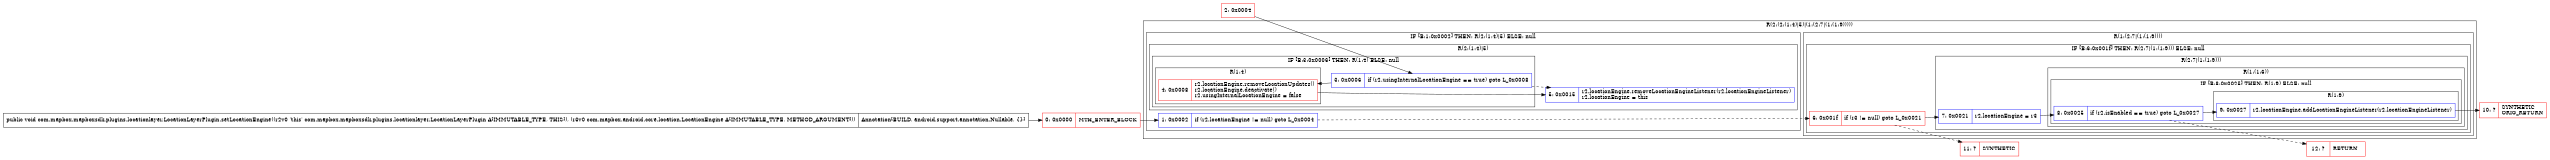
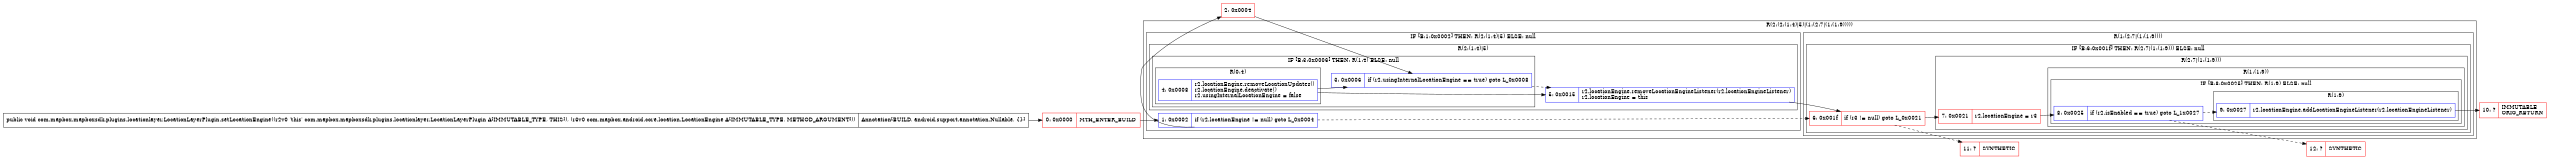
cluster "R(1:4)": label "R(1:4)" -> "R(0:4)"
cluster "R(1:(1:6))": label "R(1:(1:6))" -> "R(1:(1:9))"
edge "1: 0x0002" -> "2: 0x0004": added
edge "3: 0x0006" -> "4: 0x0008": reversed
node "4: 0x0008": color red -> blue
edge "5: 0x0015" -> "6: 0x001f": added
node "10: ?": text "SYNTHETIC" -> "IMMUTABLE"
edge "8: 0x0025" -> "9: 0x0027": style solid -> dashed
node "8: 0x0025": text "if (r2.isEnabled == true) goto L_0x0027" -> "if (r2.isEnabled == true) goto L_1x0027"
node "7: 0x0021": color blue -> red
node "0: 0x0000": text "MTH_ENTER_BLOCK" -> "MTH_ENTER_BUILD"
node "12: ?": text "RETURN" -> "SYNTHETIC"
